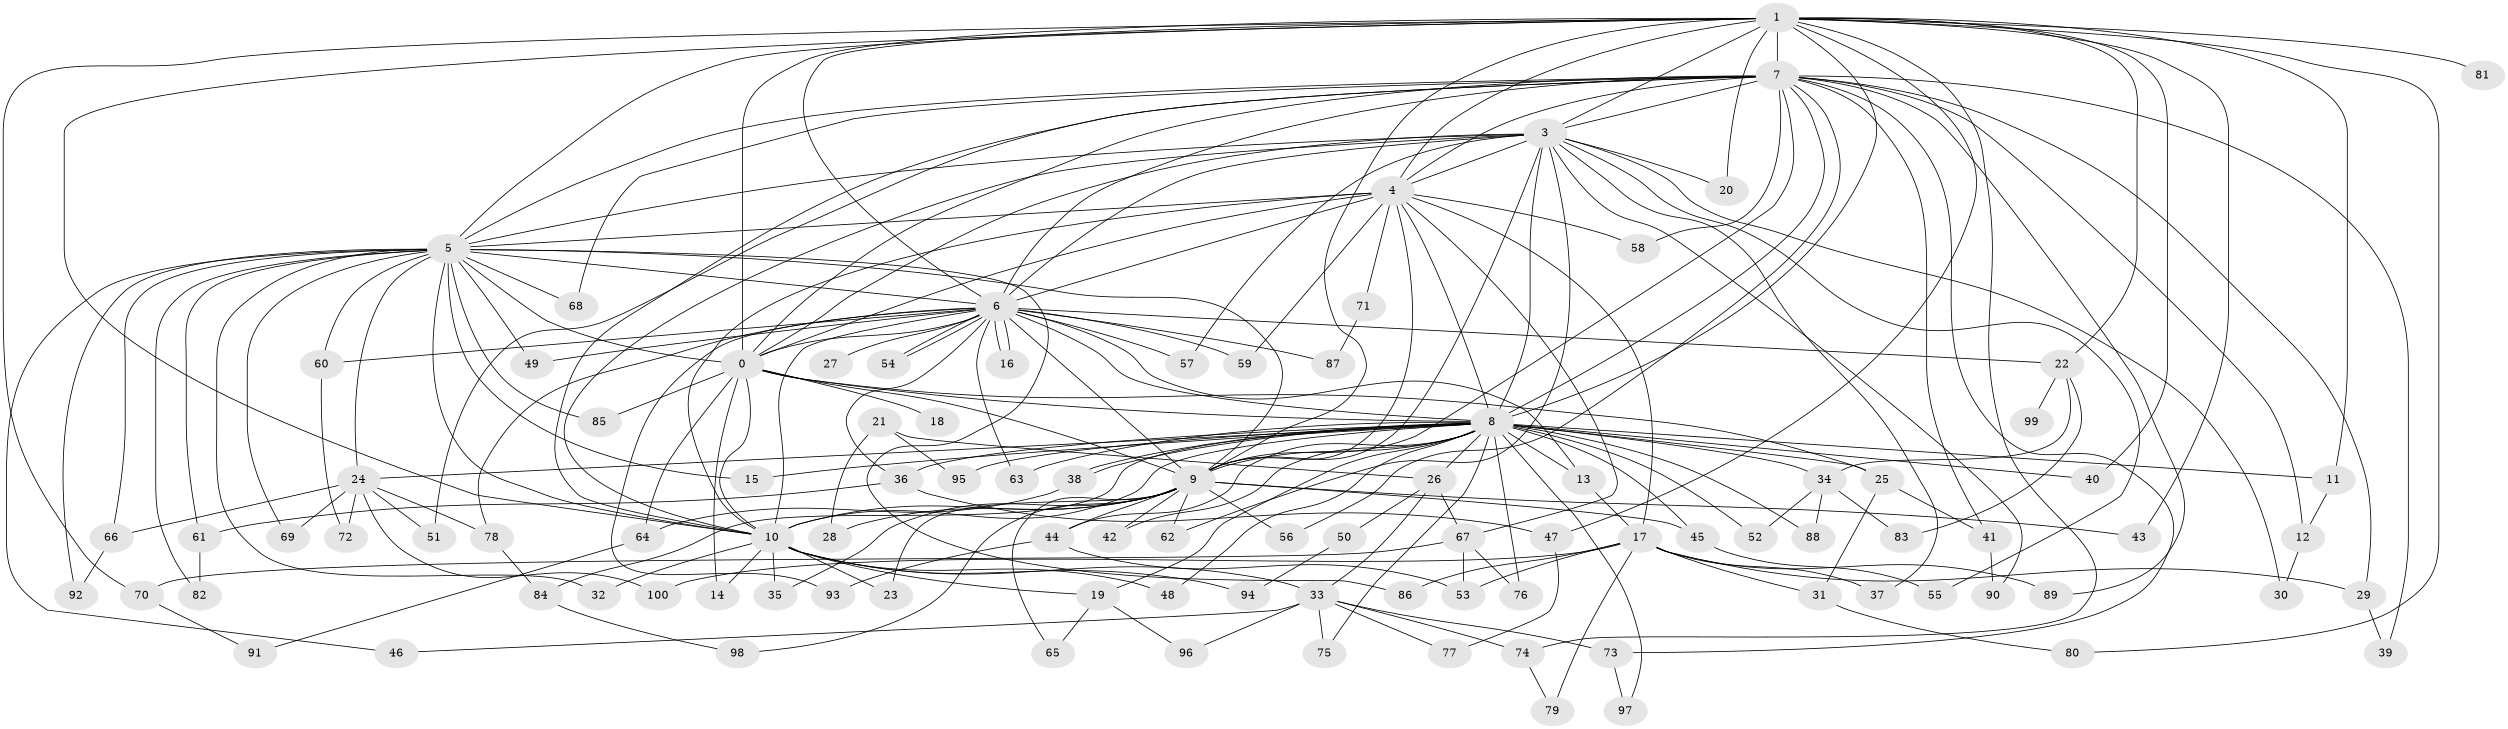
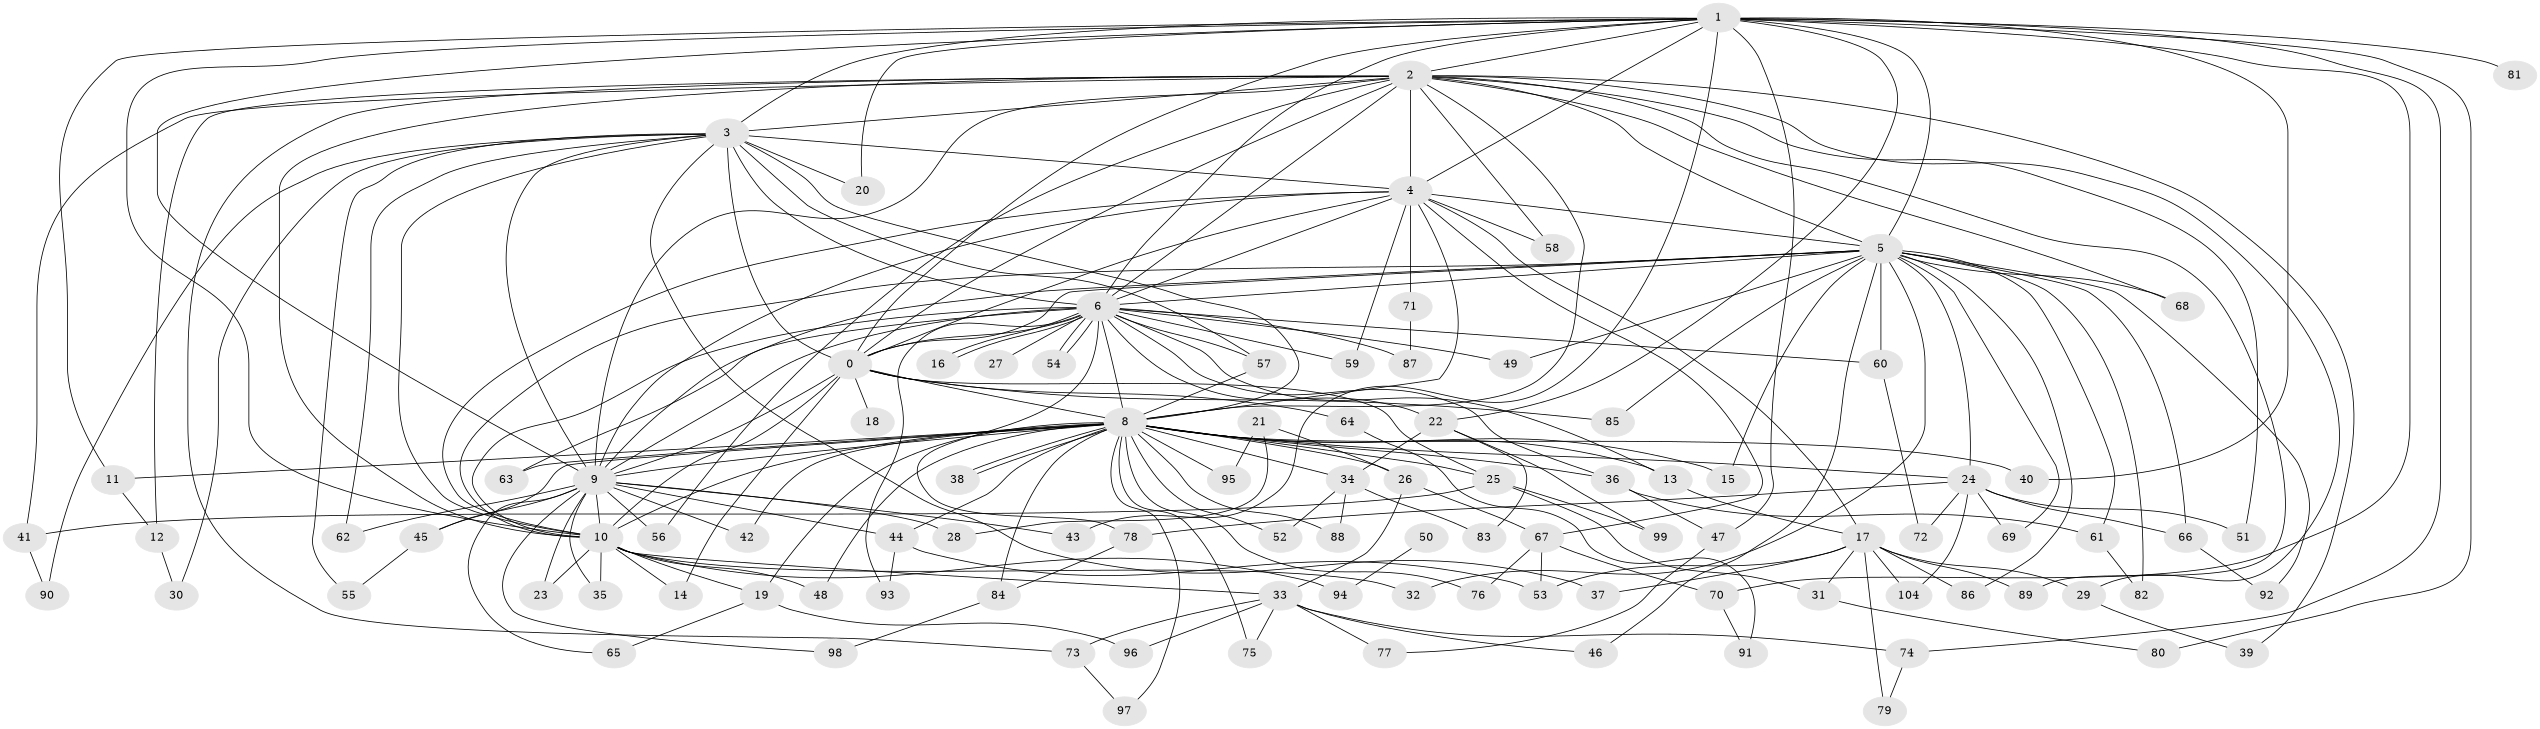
node "7": label "7" -> "2"
edge "3" -- "5": removed
edge "1" -- "8": now "57" -- "8"
edge "38" -- "64": removed
edge "26" -- "50": removed
edge "25" -- "99": added
node "100": label "100" -> "104"
